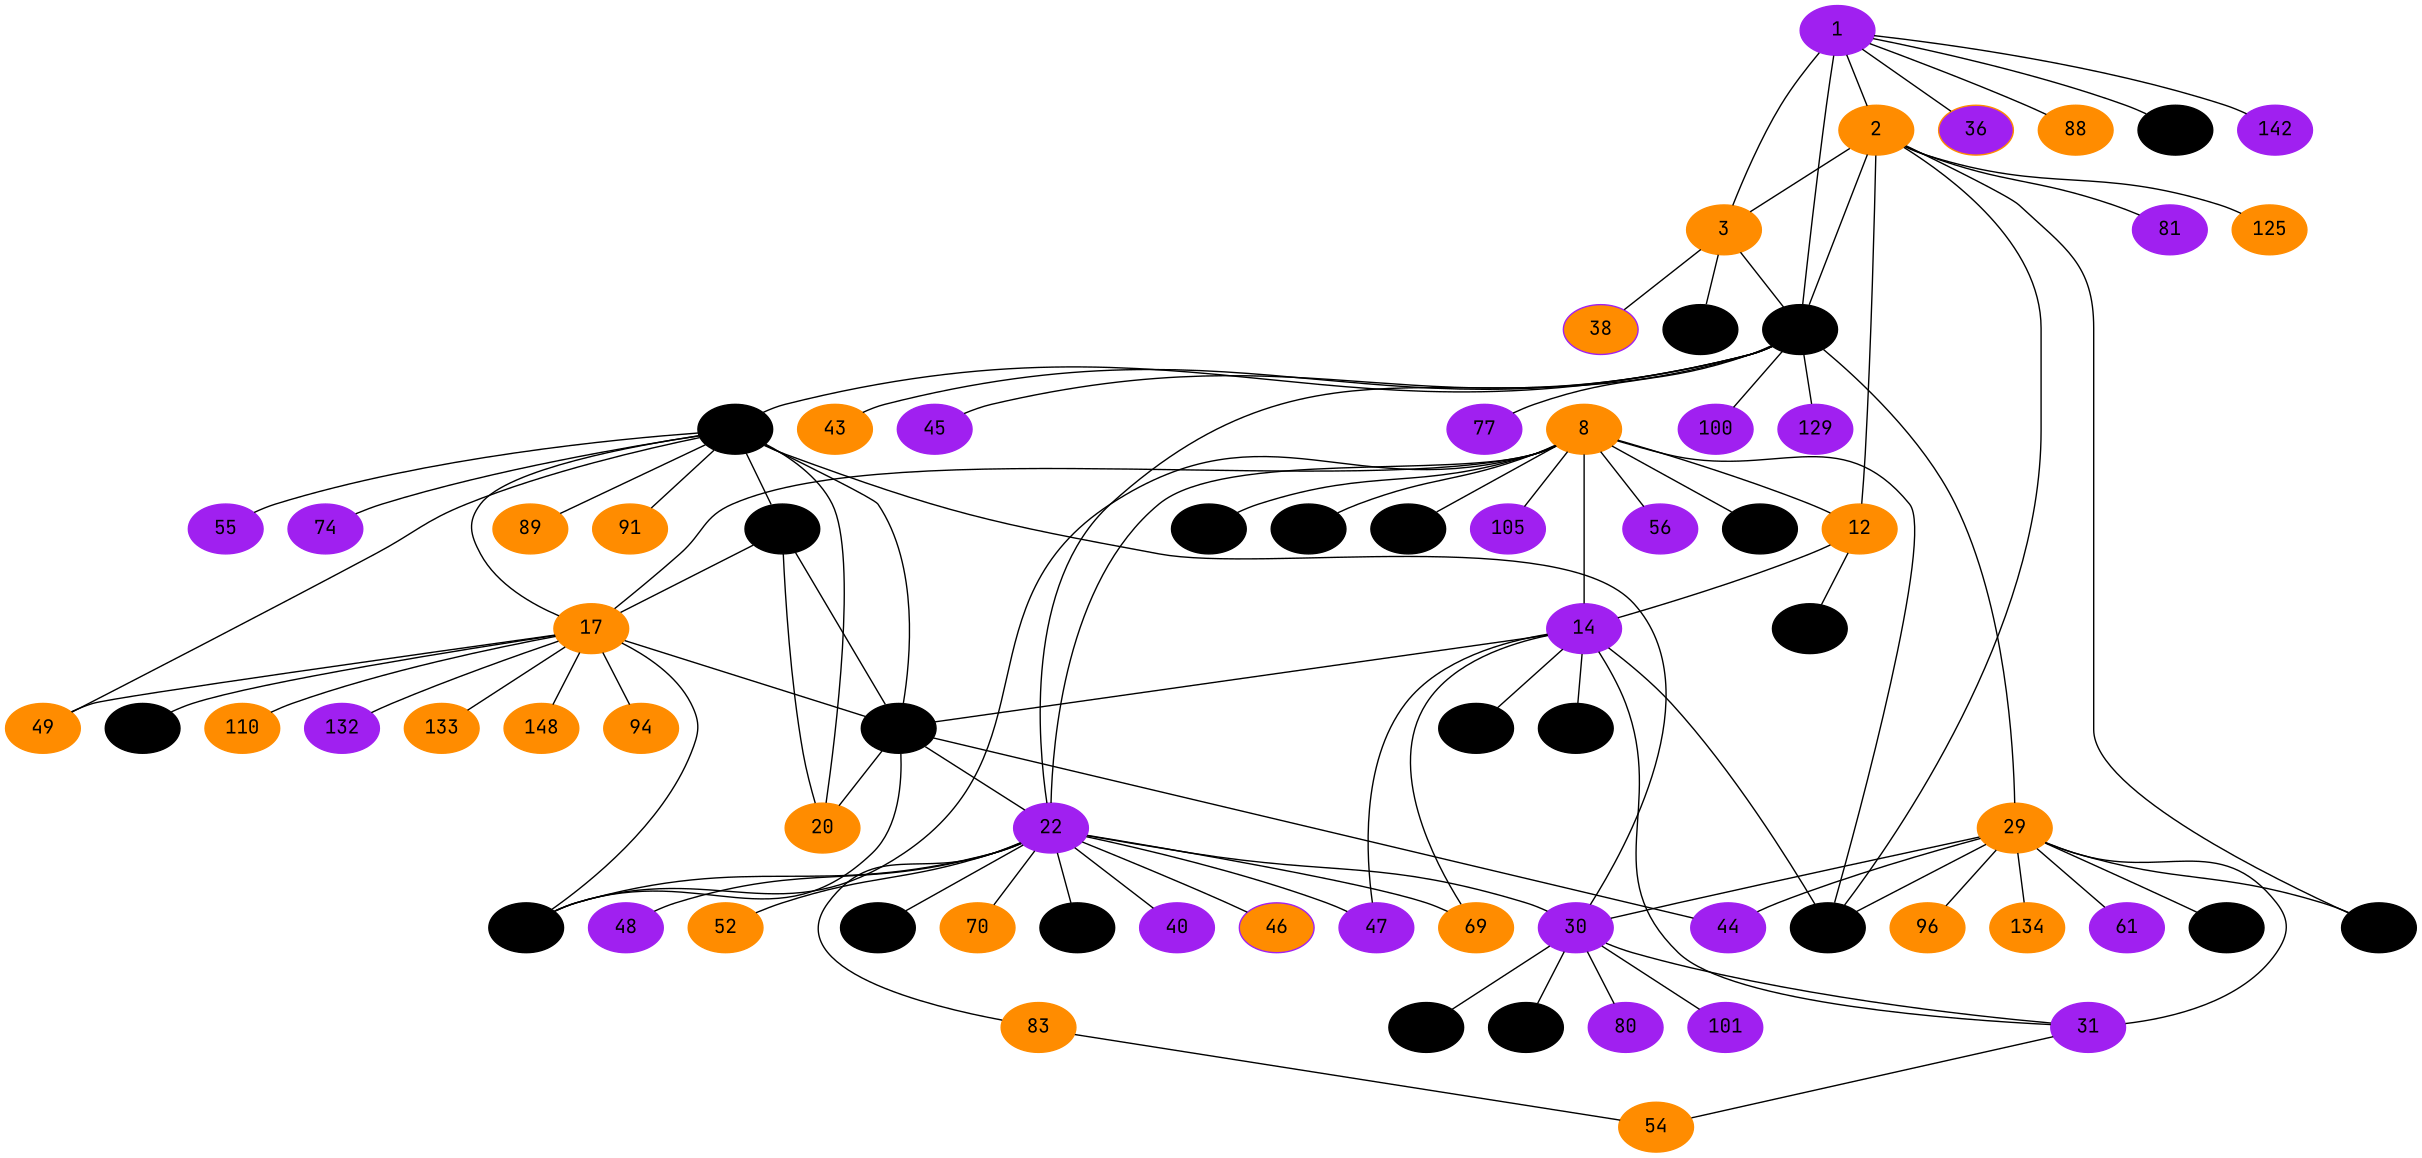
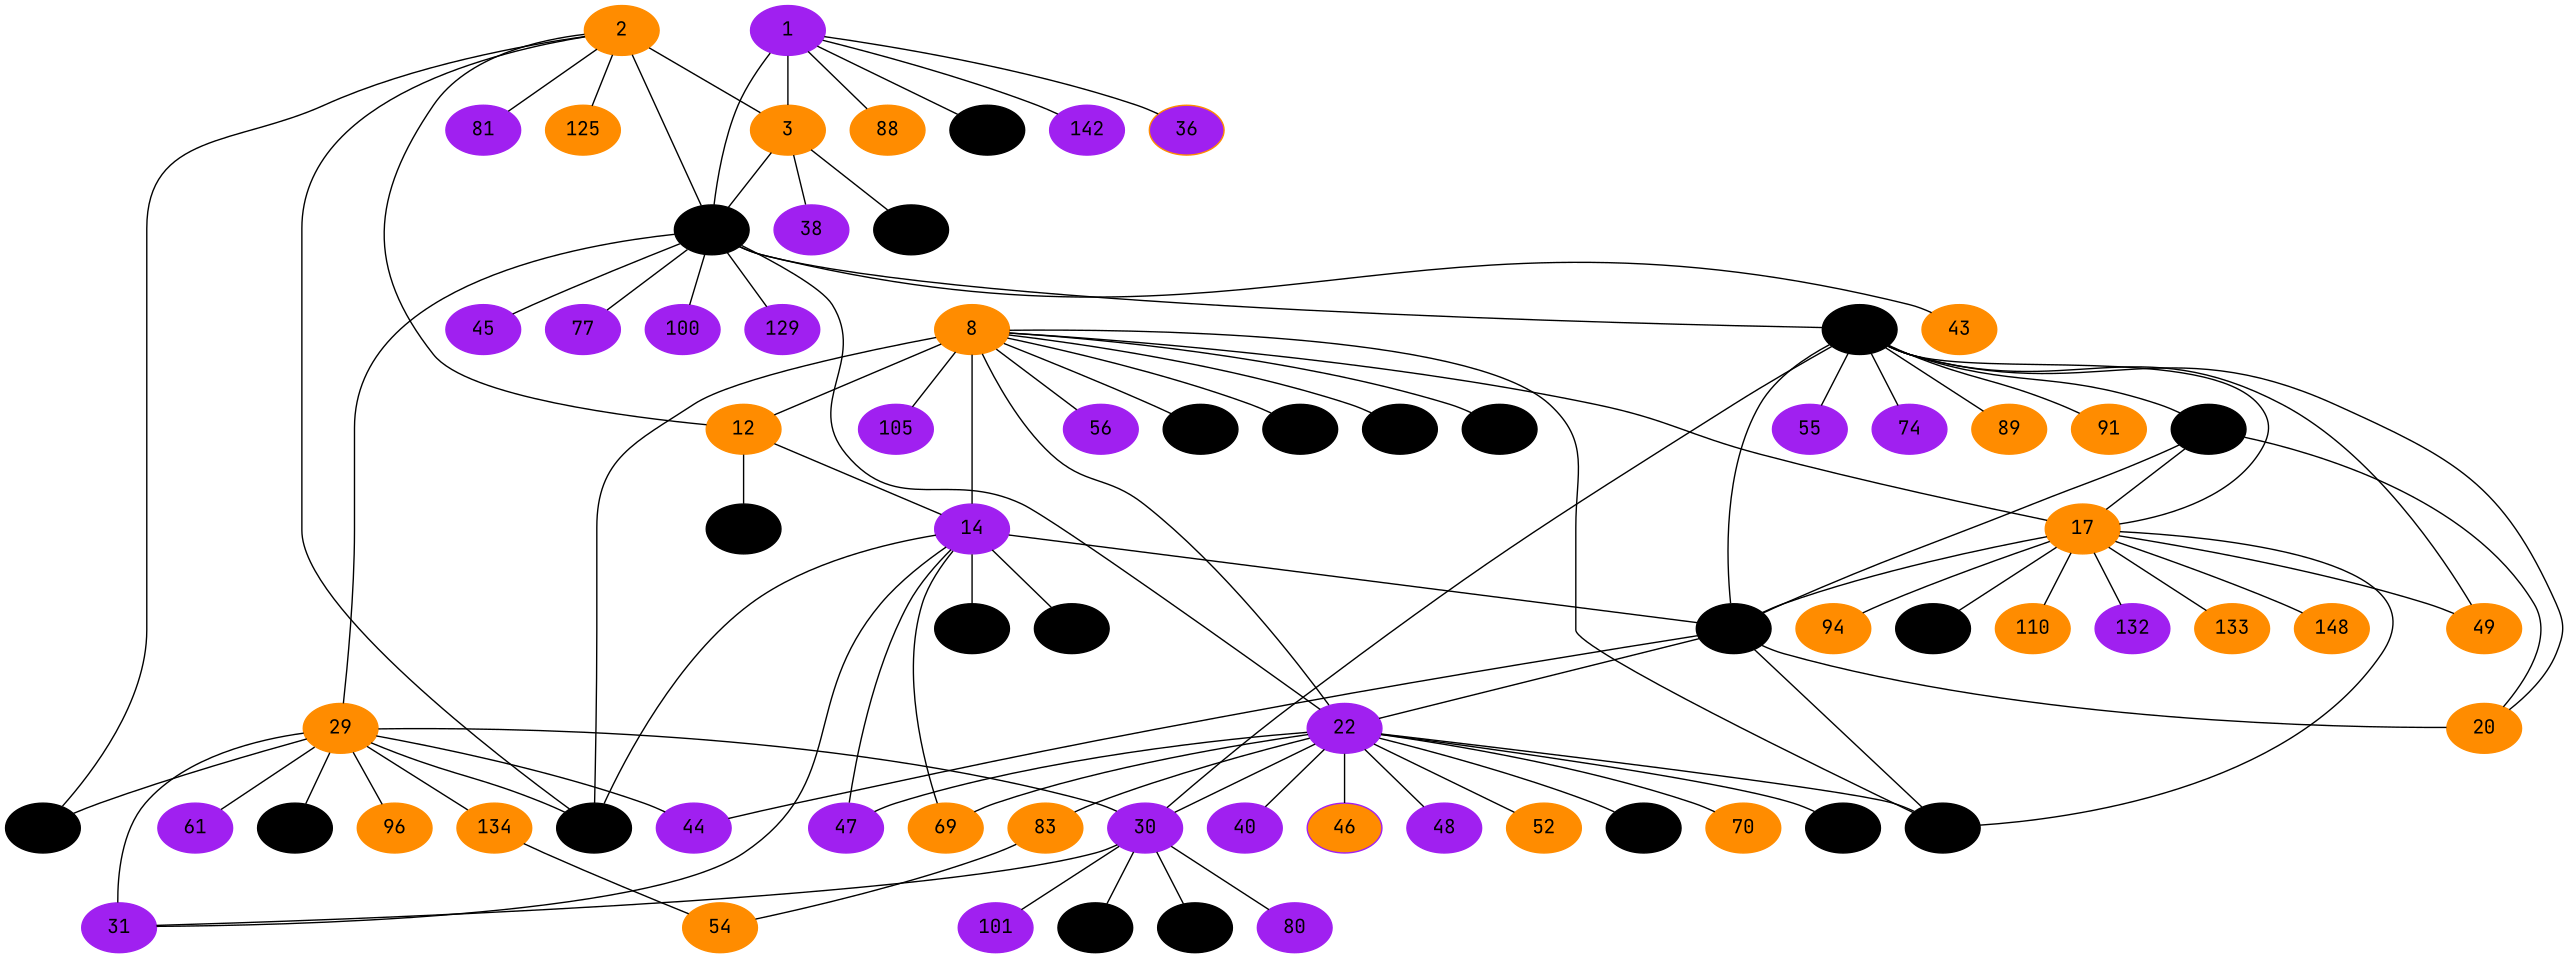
edge "1" -- "2": removed
node "38": fillcolor darkorange -> purple
edge "31" -- "54": now "134" -- "54"
